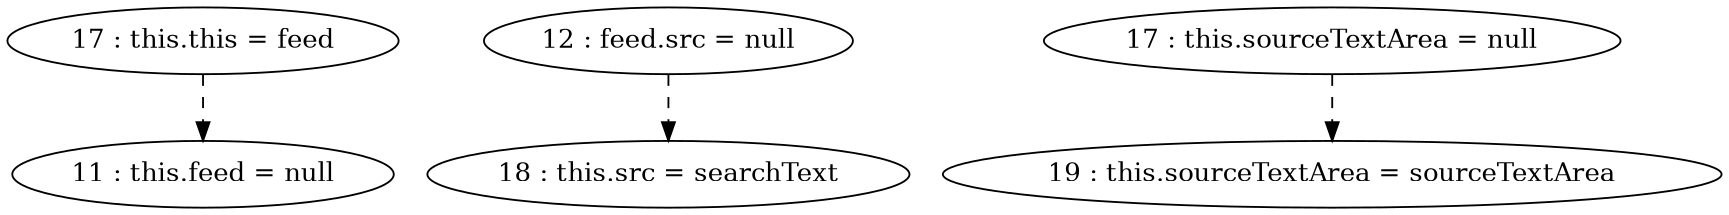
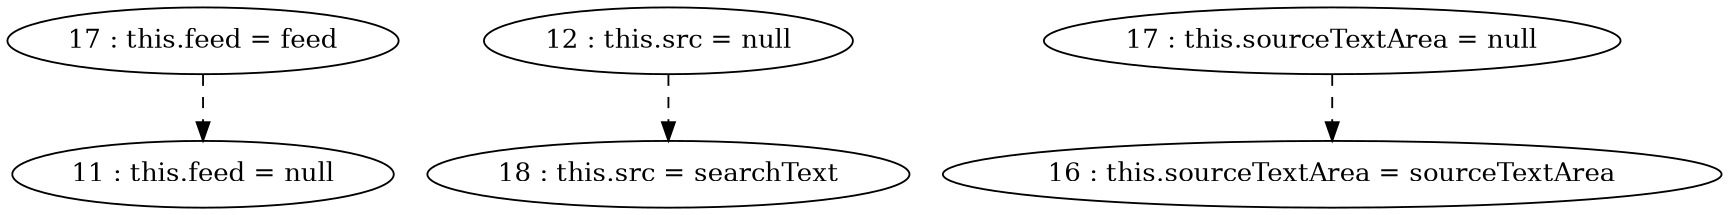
node "17 : this.this = feed": label "17 : this.this = feed" -> "17 : this.feed = feed"
node "12 : feed.src = null": label "12 : feed.src = null" -> "12 : this.src = null"
node "19 : this.sourceTextArea = sourceTextArea": label "19 : this.sourceTextArea = sourceTextArea" -> "16 : this.sourceTextArea = sourceTextArea"
